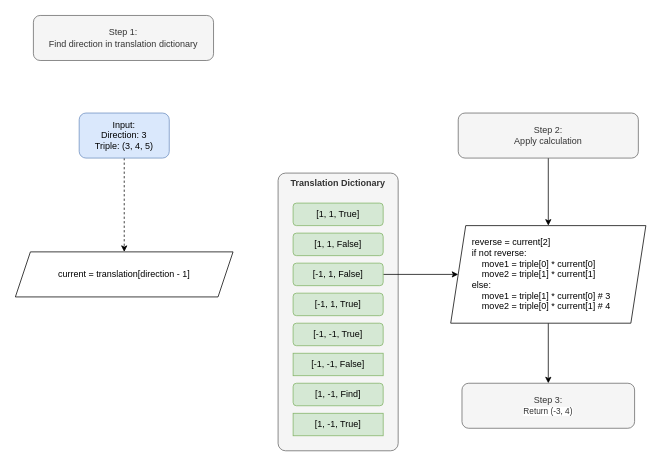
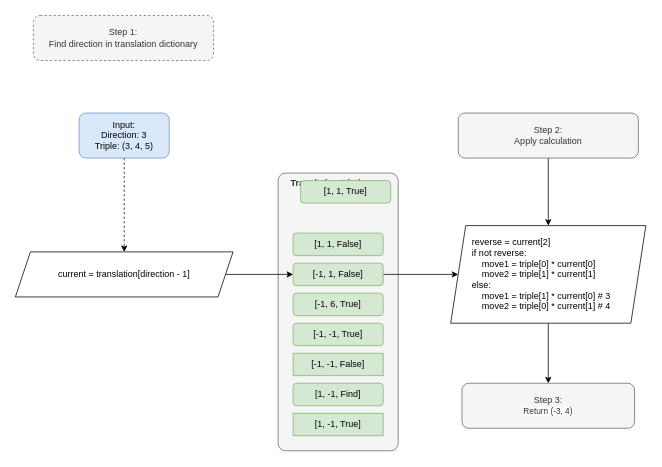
node "Step 1: Find direction in translation dictionary": style solid -> dashed
node "[1, 1, True]": moved (338, 214) -> (345, 192)
edge "current = translation[direction - 1]" -> "[-1, 1, False]": added
node "[-1, 1, True]": label "[-1, 1, True]" -> "[-1, 6, True]"
